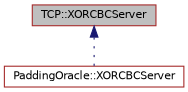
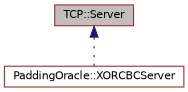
node "TCP::XORCBCServer": label "TCP::XORCBCServer" -> "TCP::Server"
